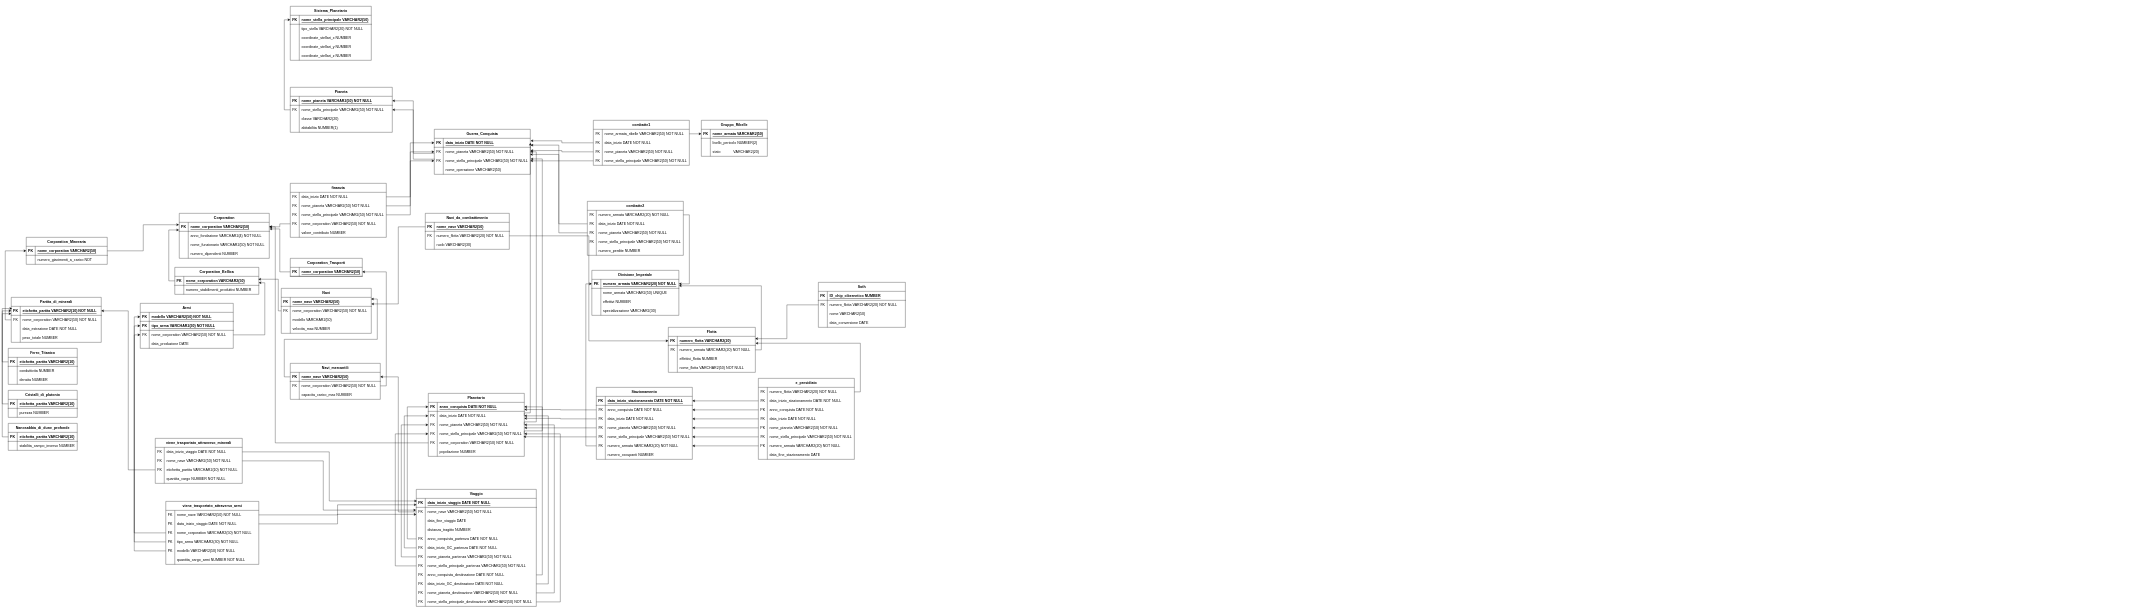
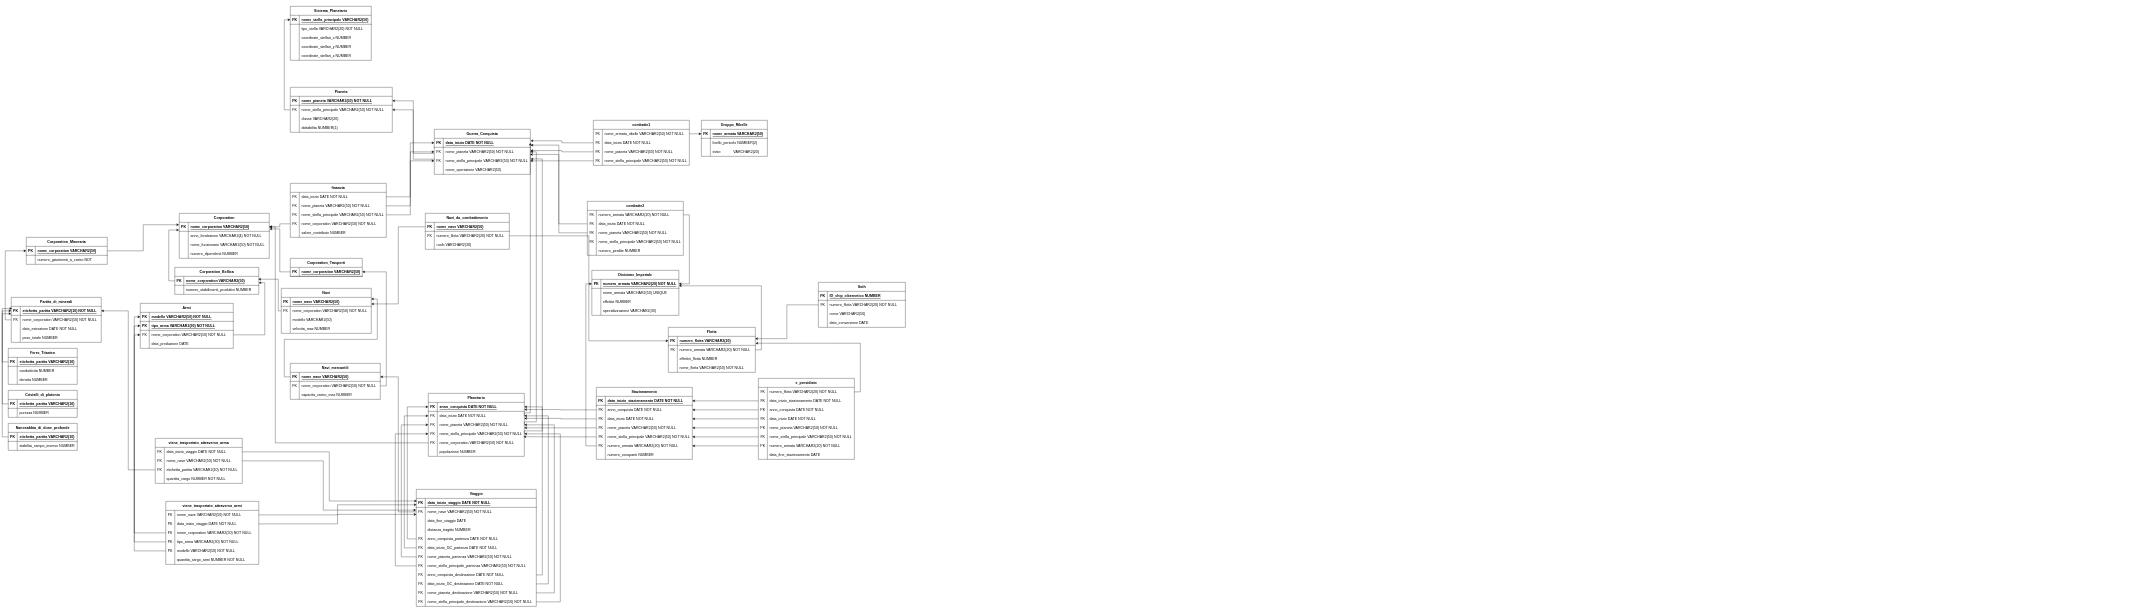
node "viene_trasportato_attraverso_minerali": label "viene_trasportato_attraverso_minerali" -> "viene_trasportato_attraverso_arma"
